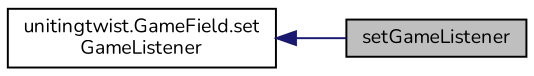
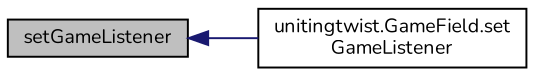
edge "setGameListener" -> "unitingtwist.GameField.set GameListener": reversed
